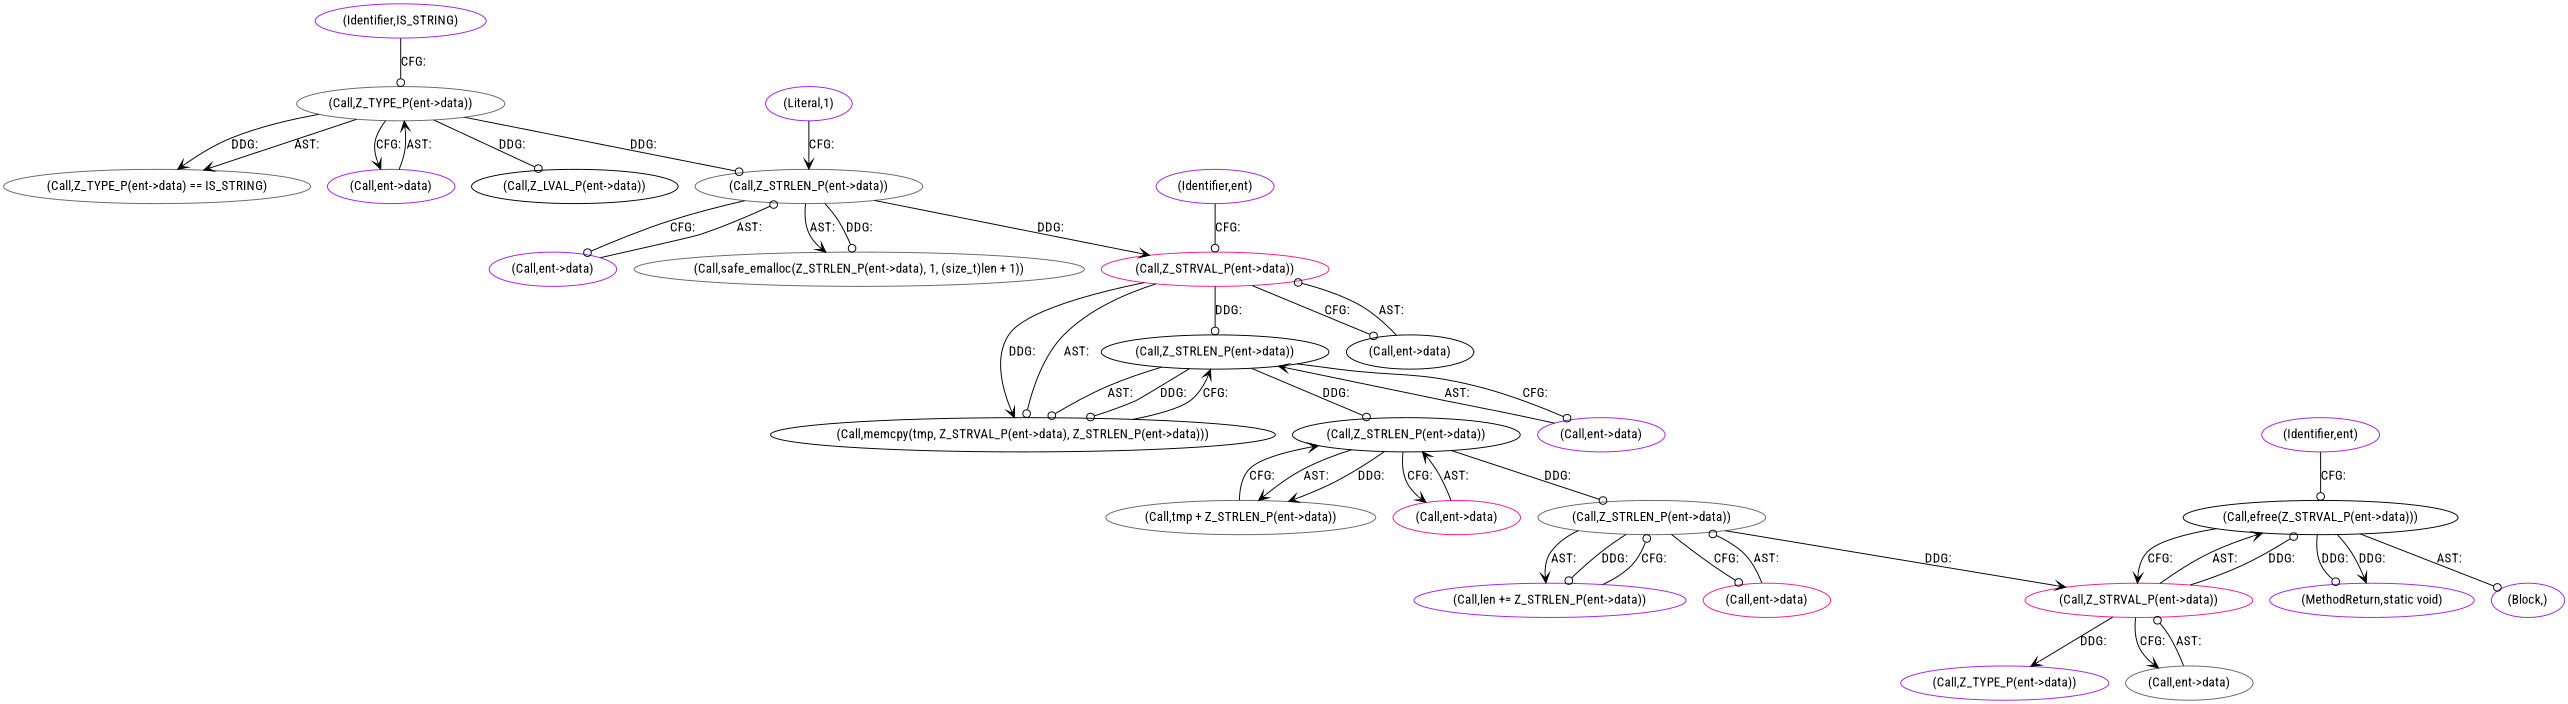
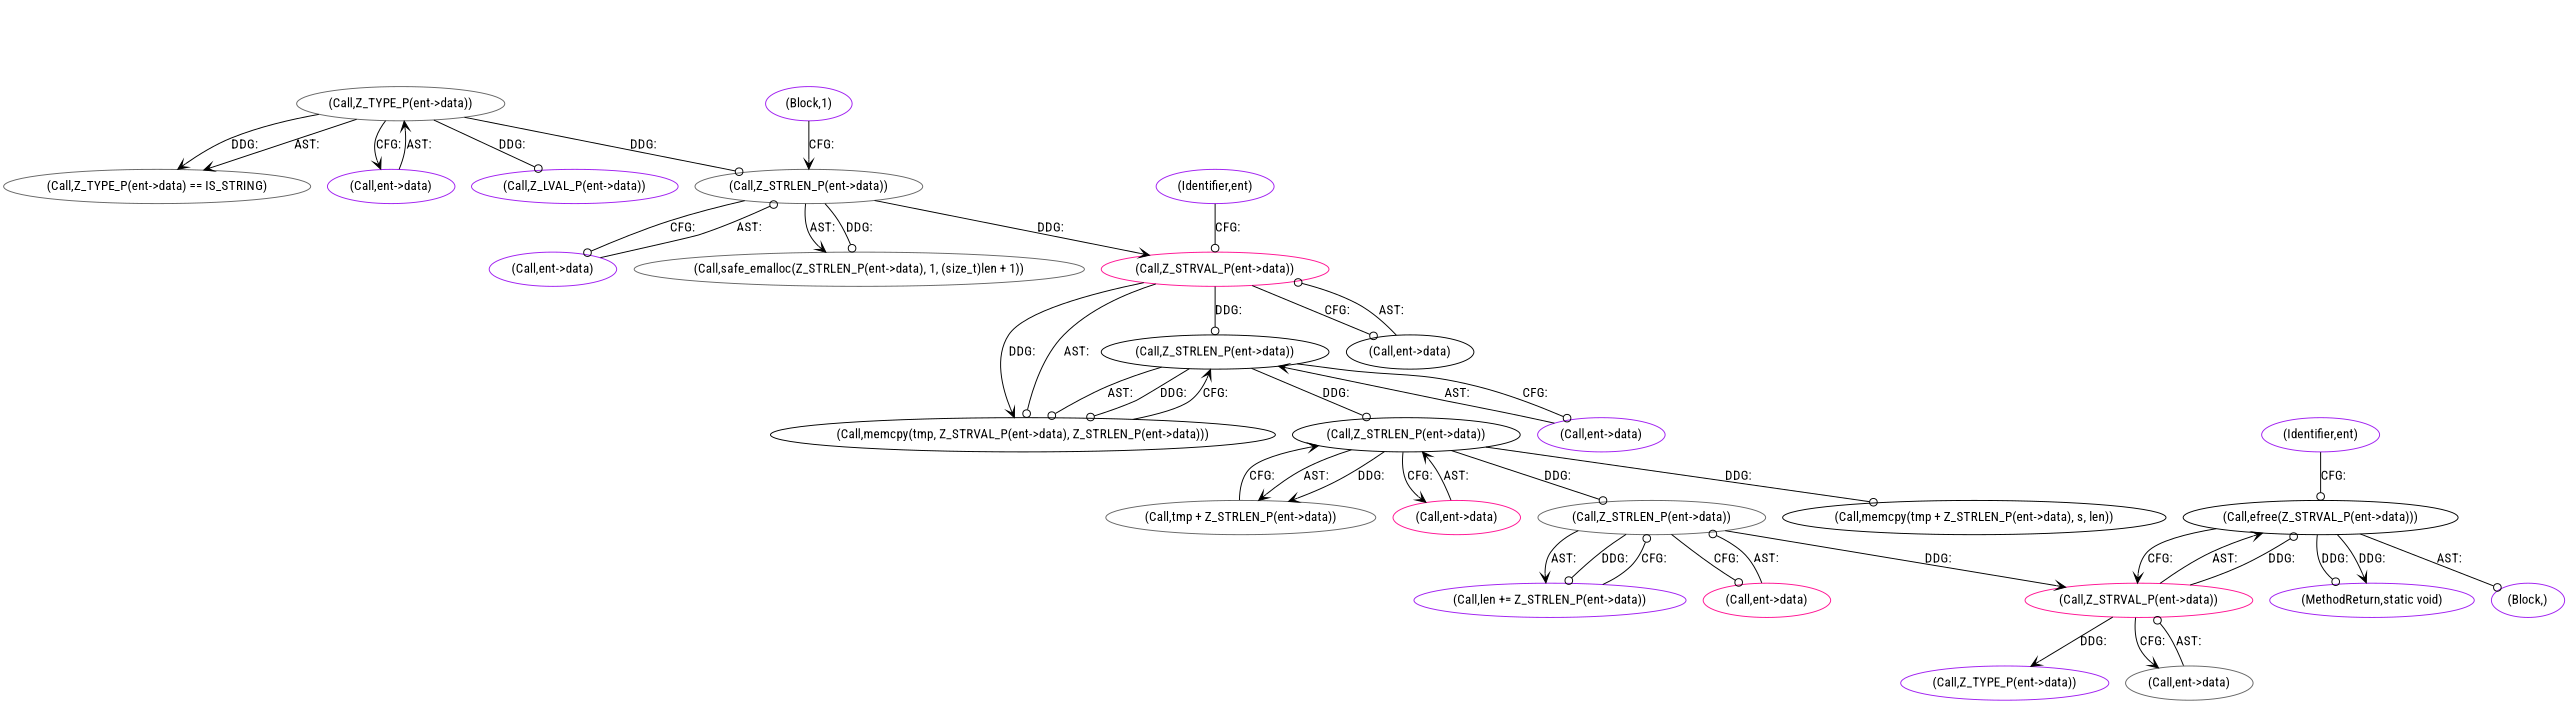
node "(Identifier,IS_STRING)": removed
node "(Literal,1)": label "(Literal,1)" -> "(Block,1)"
node "(Call,Z_LVAL_P(ent->data))": color black -> purple
node "(Call,memcpy(tmp + Z_STRLEN_P(ent->data), s, len))": added
